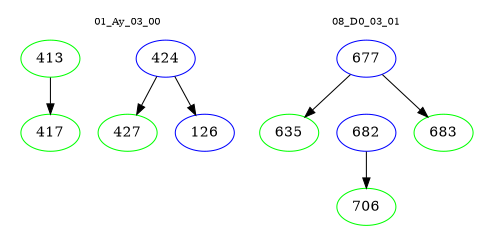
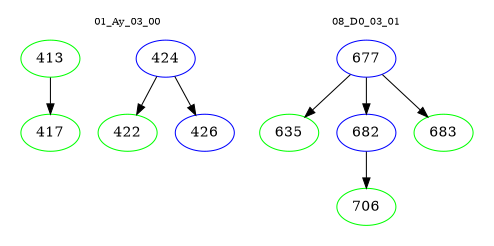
edge "677" -> "682": added
node "427": label "427" -> "422"
node "126": label "126" -> "426"
